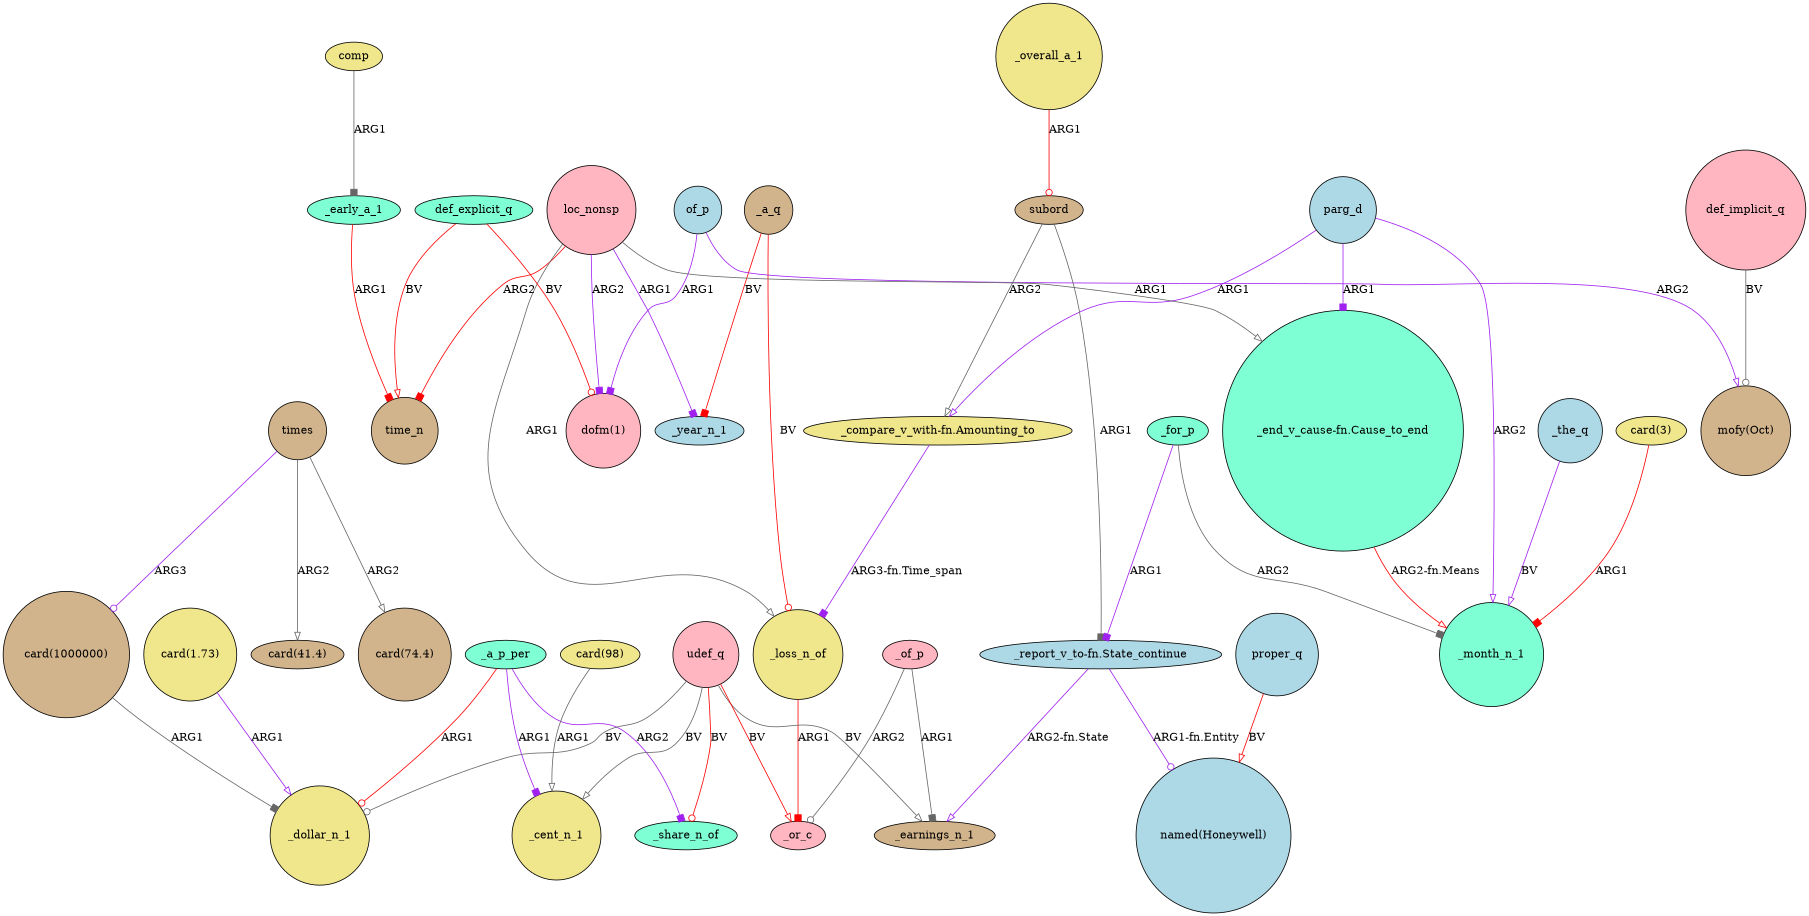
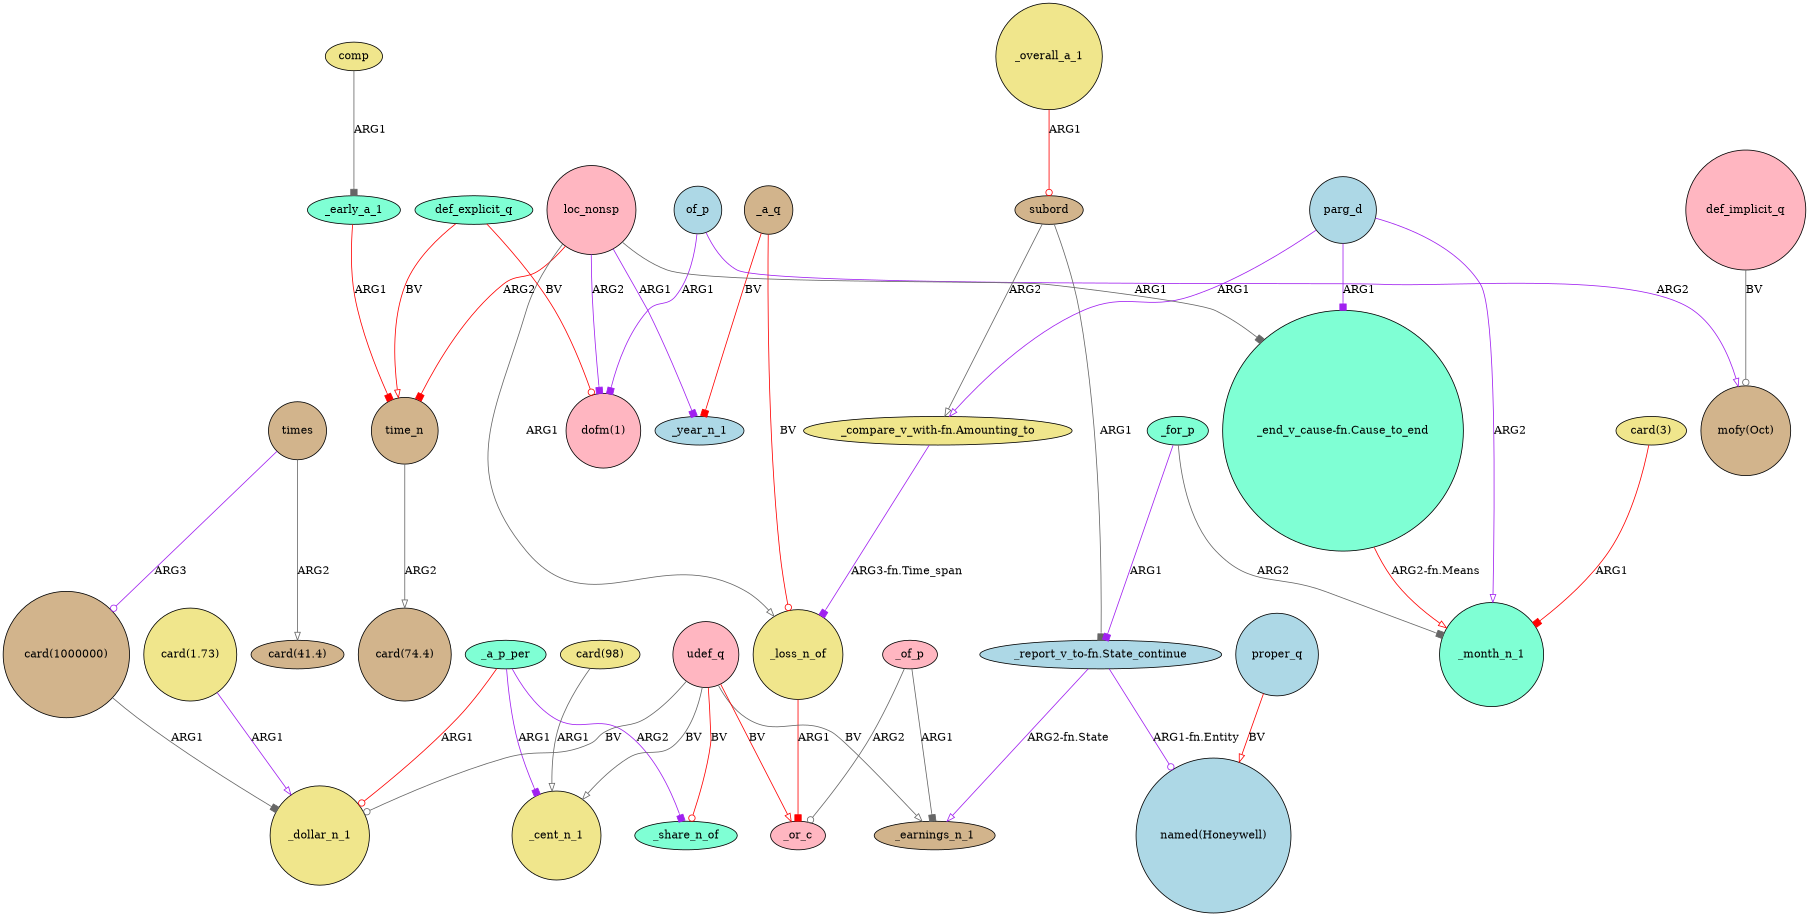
edge "loc_nonsp" -> "_end_v_cause-fn.Cause_to_end": arrowhead onormal -> box
node "_the_q": removed
edge "times" -> "card(74.4)": now "time_n" -> "card(74.4)"
